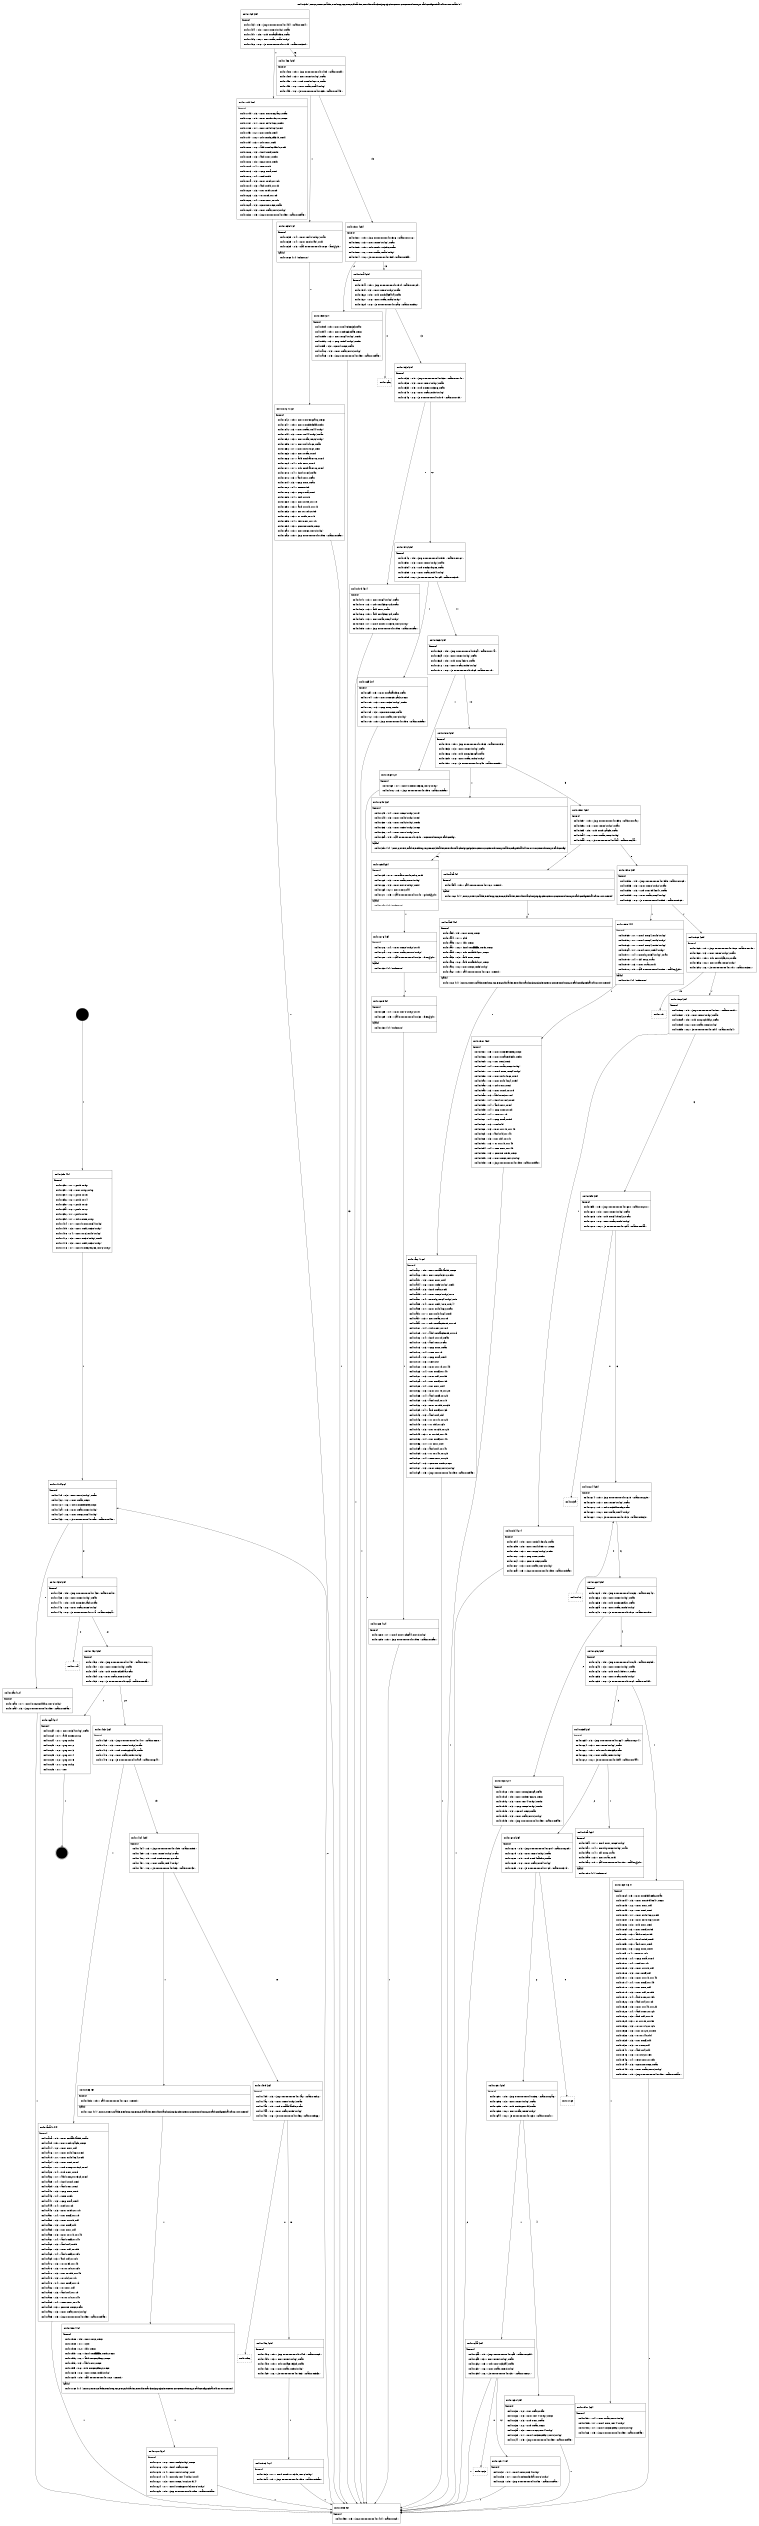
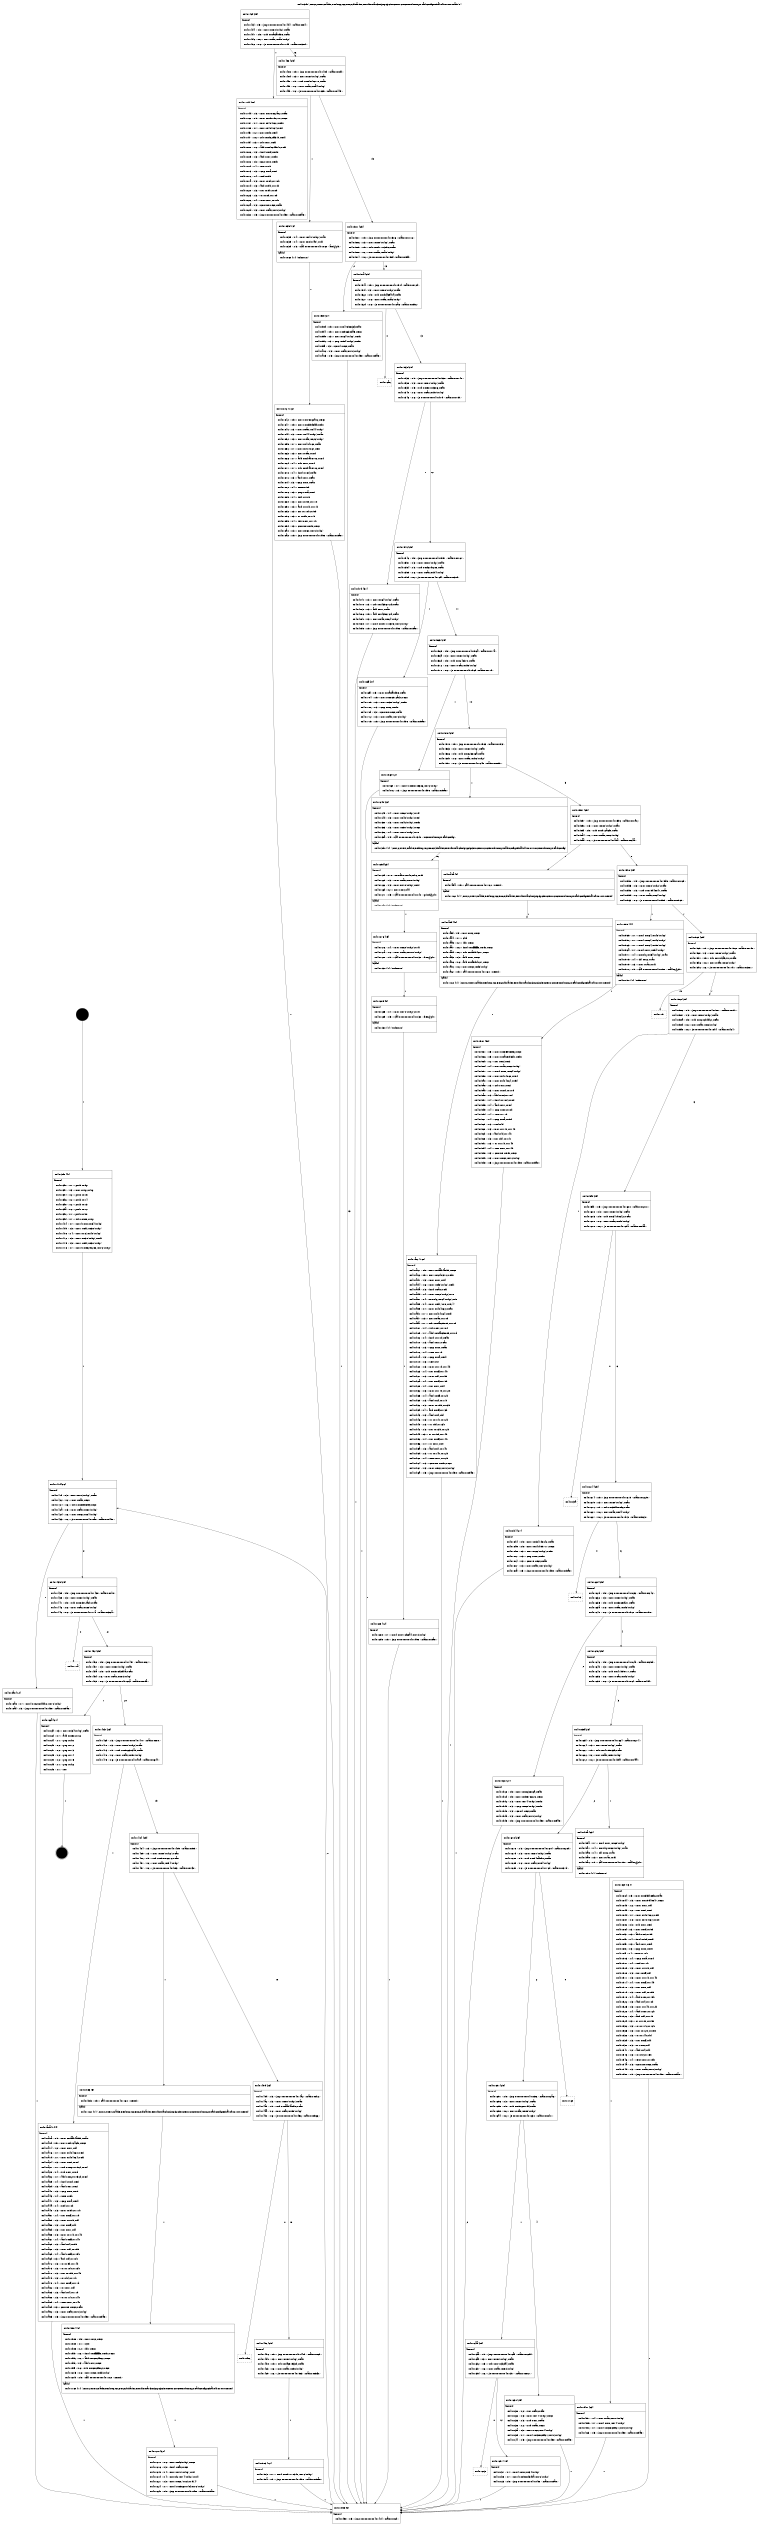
edge "0x401d13" -> "0x401614 [25]": reversed
edge "0x401646 [25]" -> "0x4018cf [134]": removed, label "1"
edge "0x4016aa [25]" -> "0x401d9e [5]": now "0x401bb1 [23]" -> "0x401d9e [5]"
